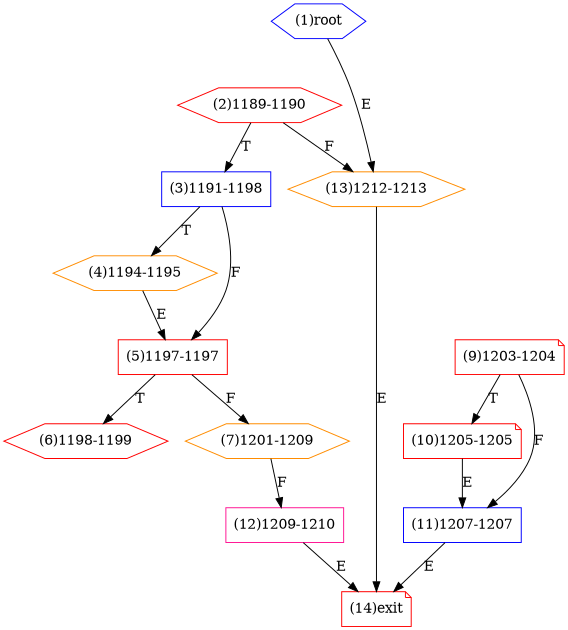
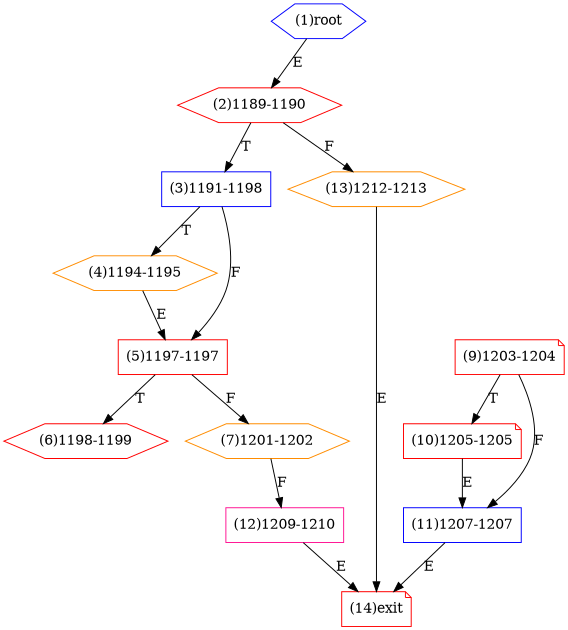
edge "(1)root" -> "(13)1212-1213": now "(1)root" -> "(2)1189-1190"
node "(7)1201-1209": label "(7)1201-1209" -> "(7)1201-1202"
